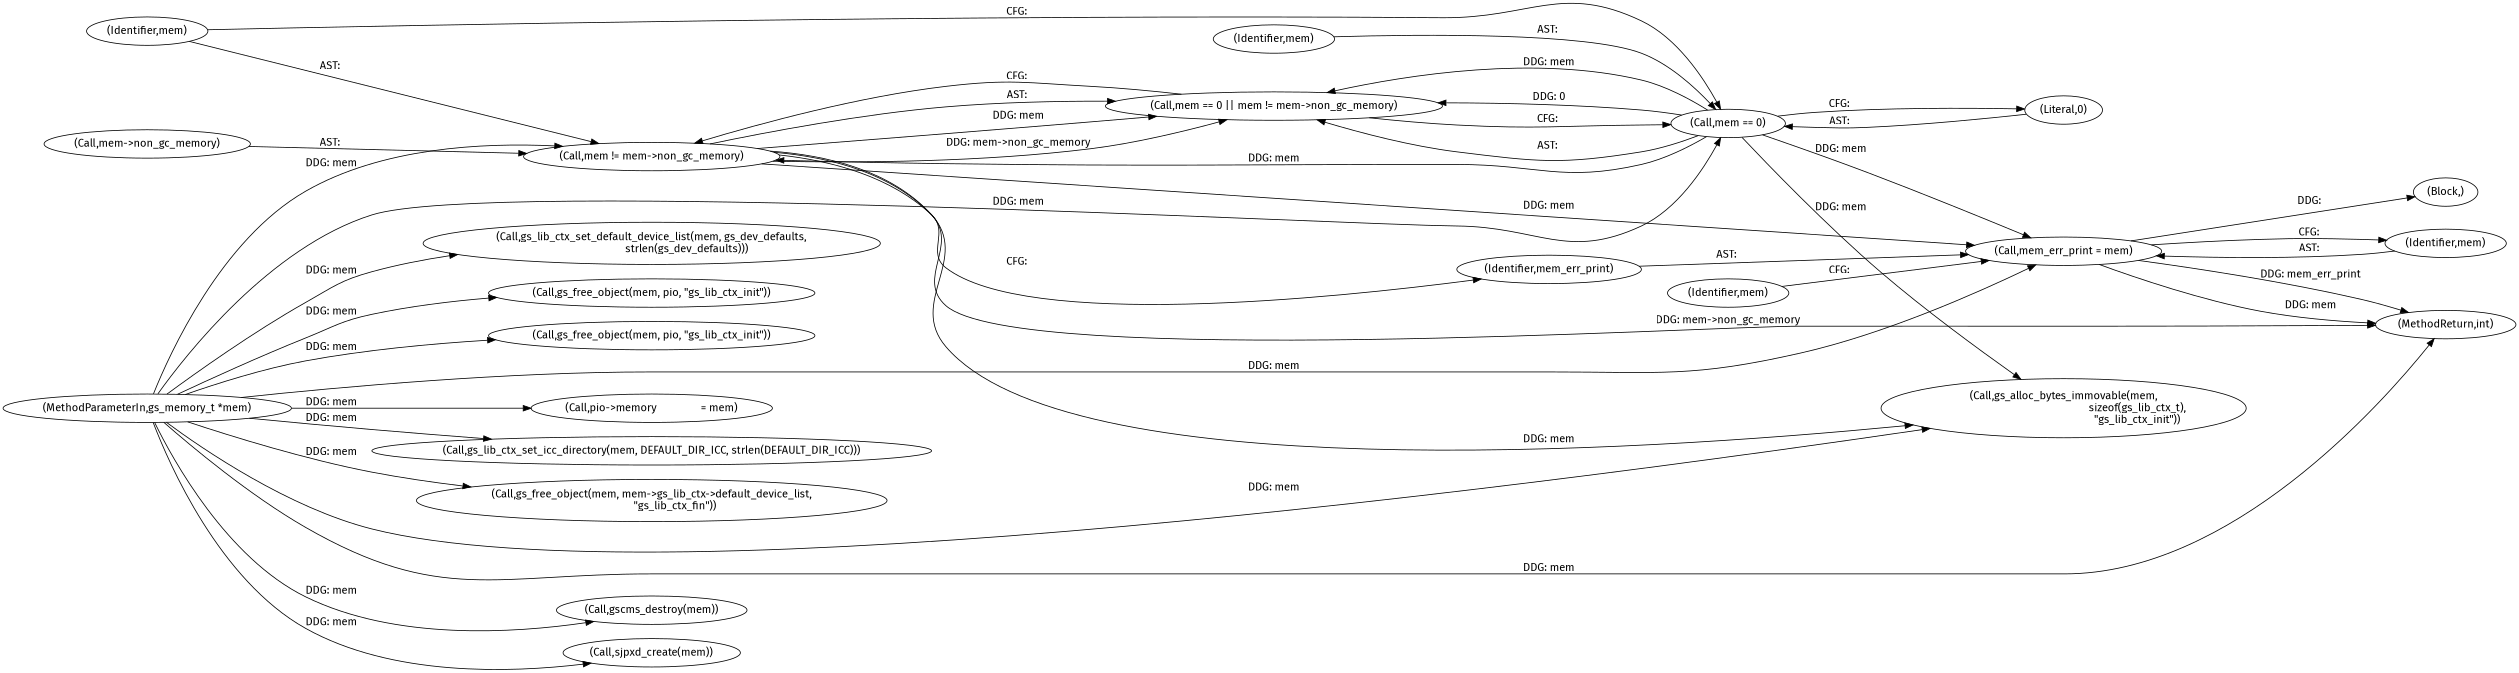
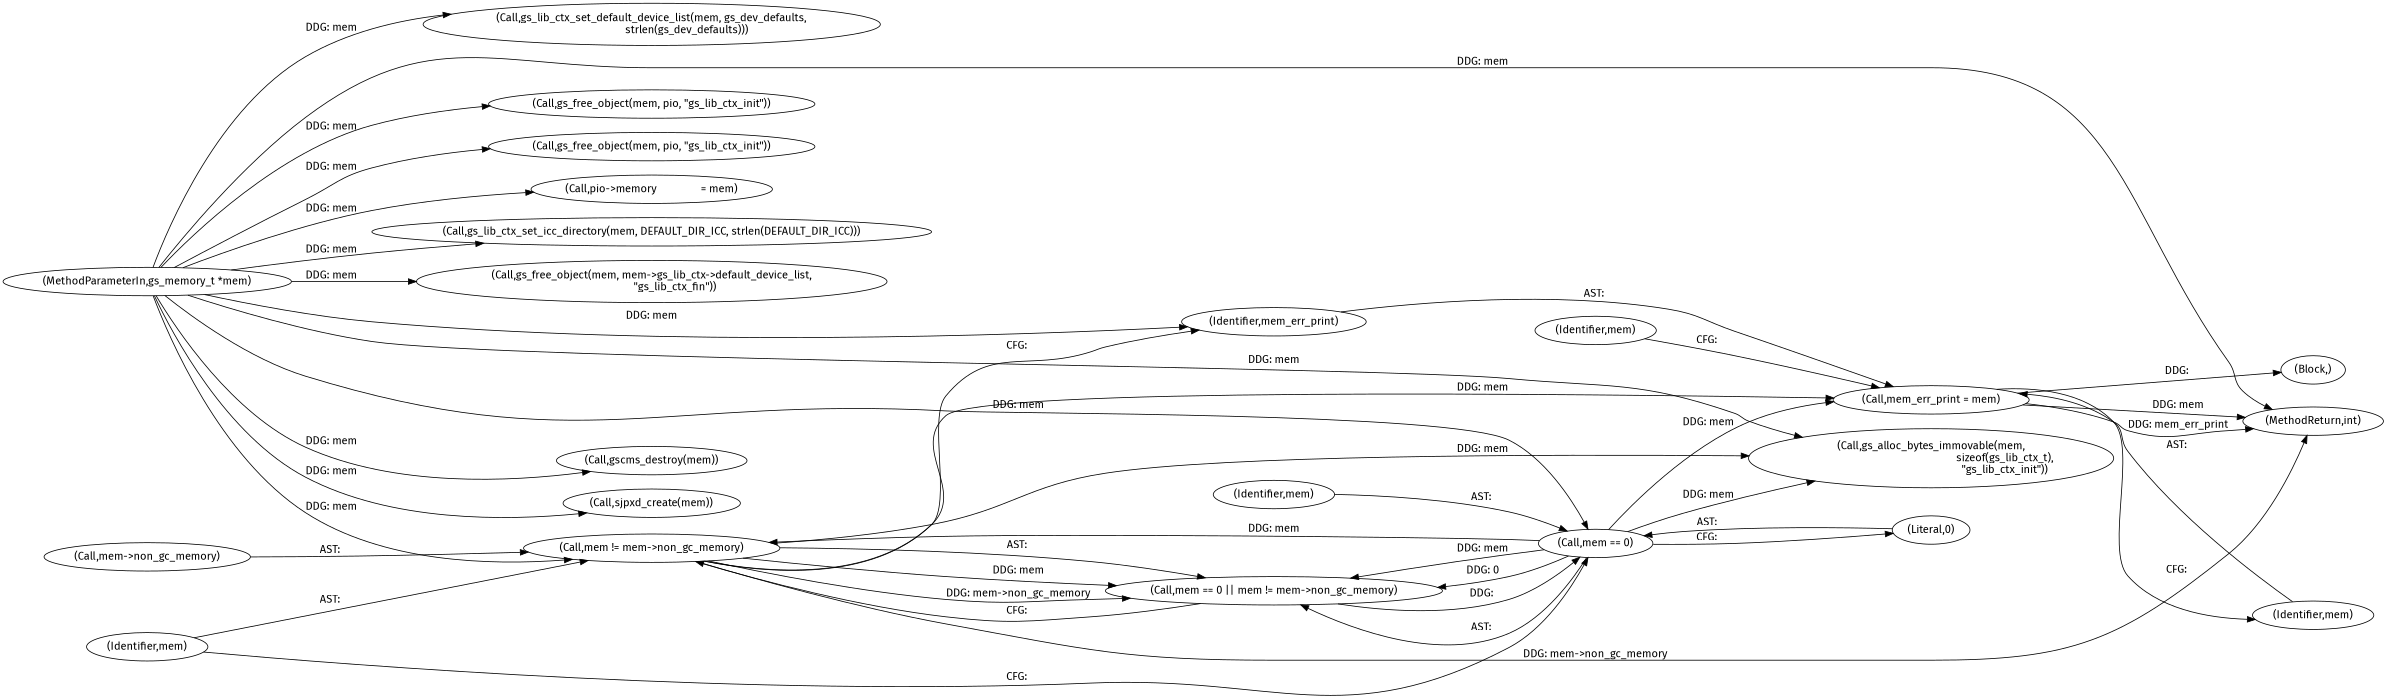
edge "(Call,mem == 0 || mem != mem->non_gc_memory)" -> "(Call,mem == 0)": label "CFG: " -> "DDG: "
edge "(MethodParameterIn,gs_memory_t *mem)" -> "(Call,mem_err_print = mem)": now "(MethodParameterIn,gs_memory_t *mem)" -> "(Identifier,mem_err_print)"
